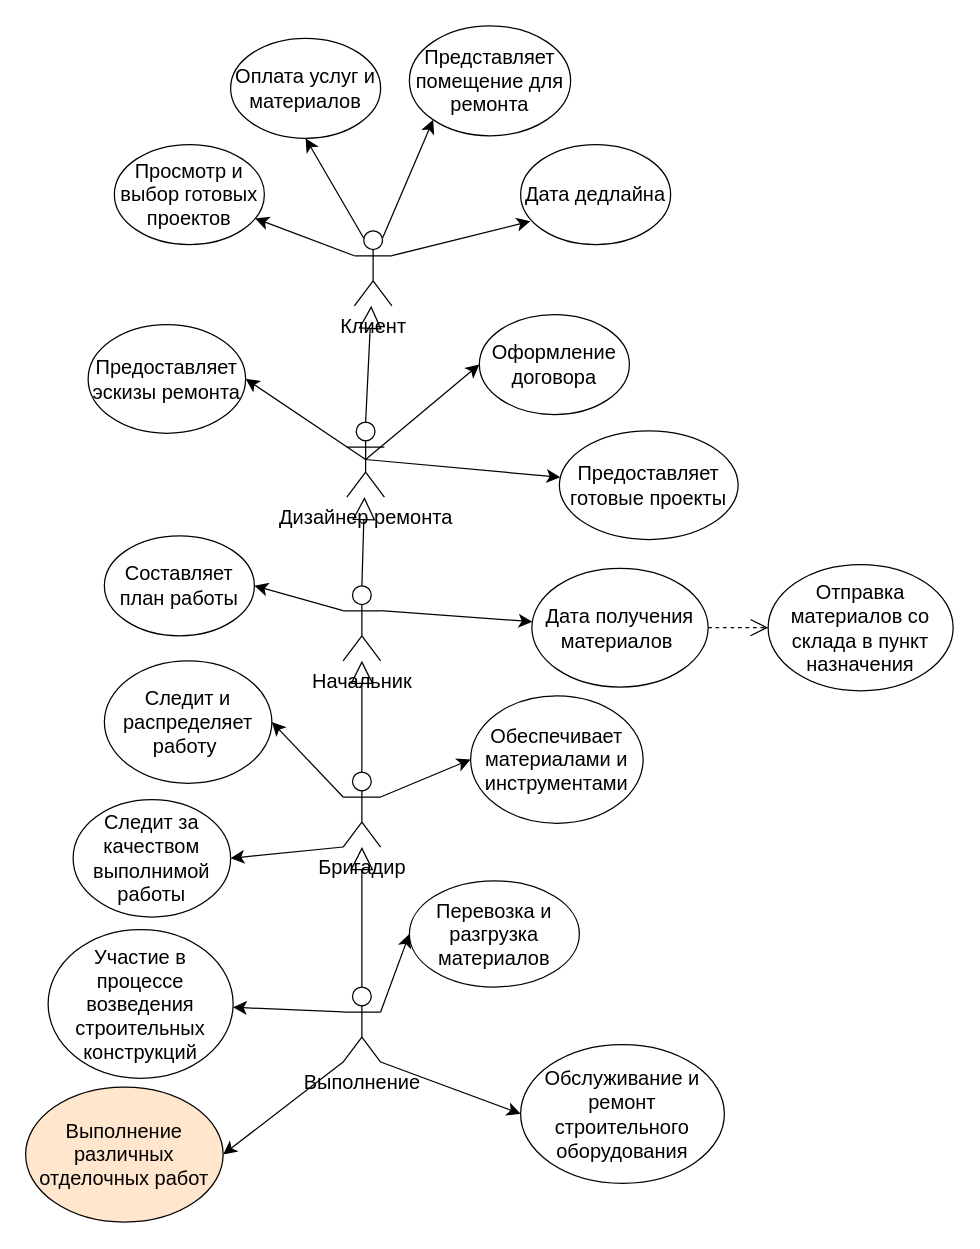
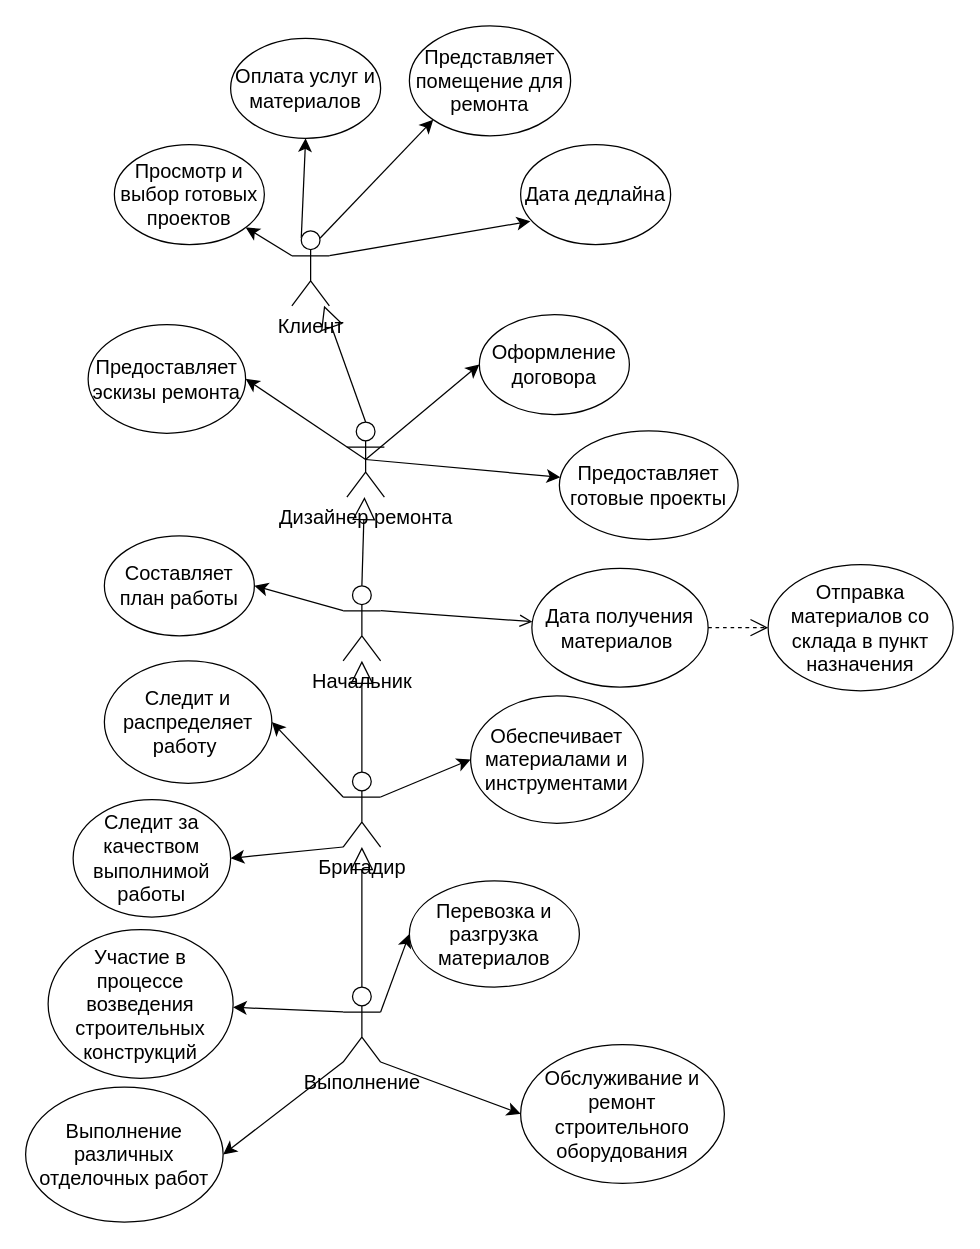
node "Клиент": moved (373, 268) -> (311, 268)
edge "Начальник" -> "Дата получения материалов": arrowhead classic -> open
node "Выполнение различных отделочных работ": fillcolor #ffe6cc -> #ffffff
